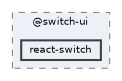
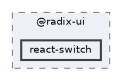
cluster "@switch-ui": label "@switch-ui" -> "@radix-ui"
